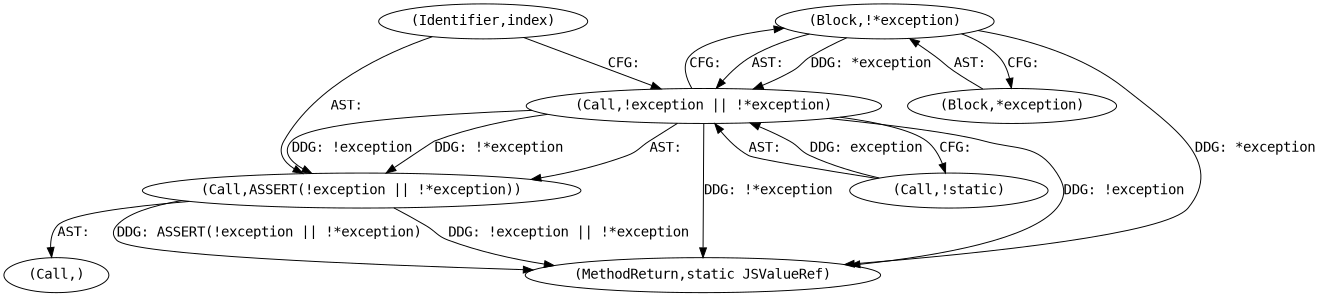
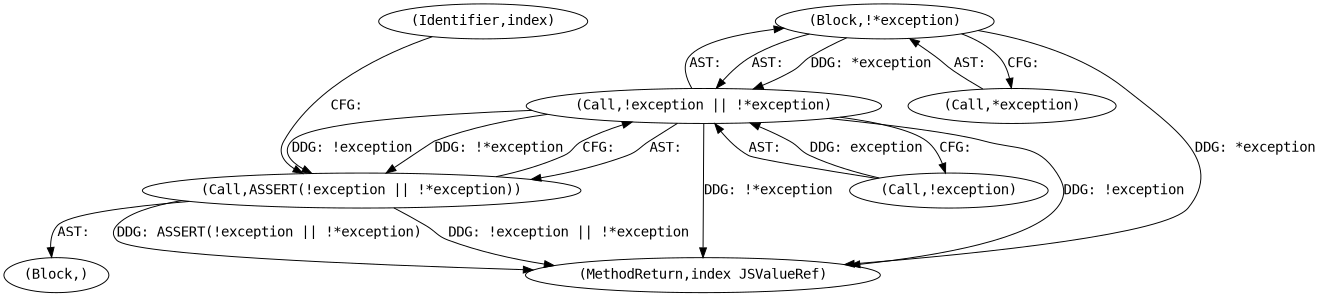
edge "(Identifier,index)" -> "(Call,!exception || !*exception)": now "(Call,ASSERT(!exception || !*exception))" -> "(Call,!exception || !*exception)"
edge "(Call,!exception || !*exception)" -> "(Block,!*exception)": label "CFG: " -> "AST: "
edge "(Identifier,index)" -> "(Call,ASSERT(!exception || !*exception))": label "AST: " -> "CFG: "
node "(Block,*exception)": label "(Block,*exception)" -> "(Call,*exception)"
node "(Call,!static)": label "(Call,!static)" -> "(Call,!exception)"
node "(Call,)": label "(Call,)" -> "(Block,)"
node "(MethodReturn,static JSValueRef)": label "(MethodReturn,static JSValueRef)" -> "(MethodReturn,index JSValueRef)"
